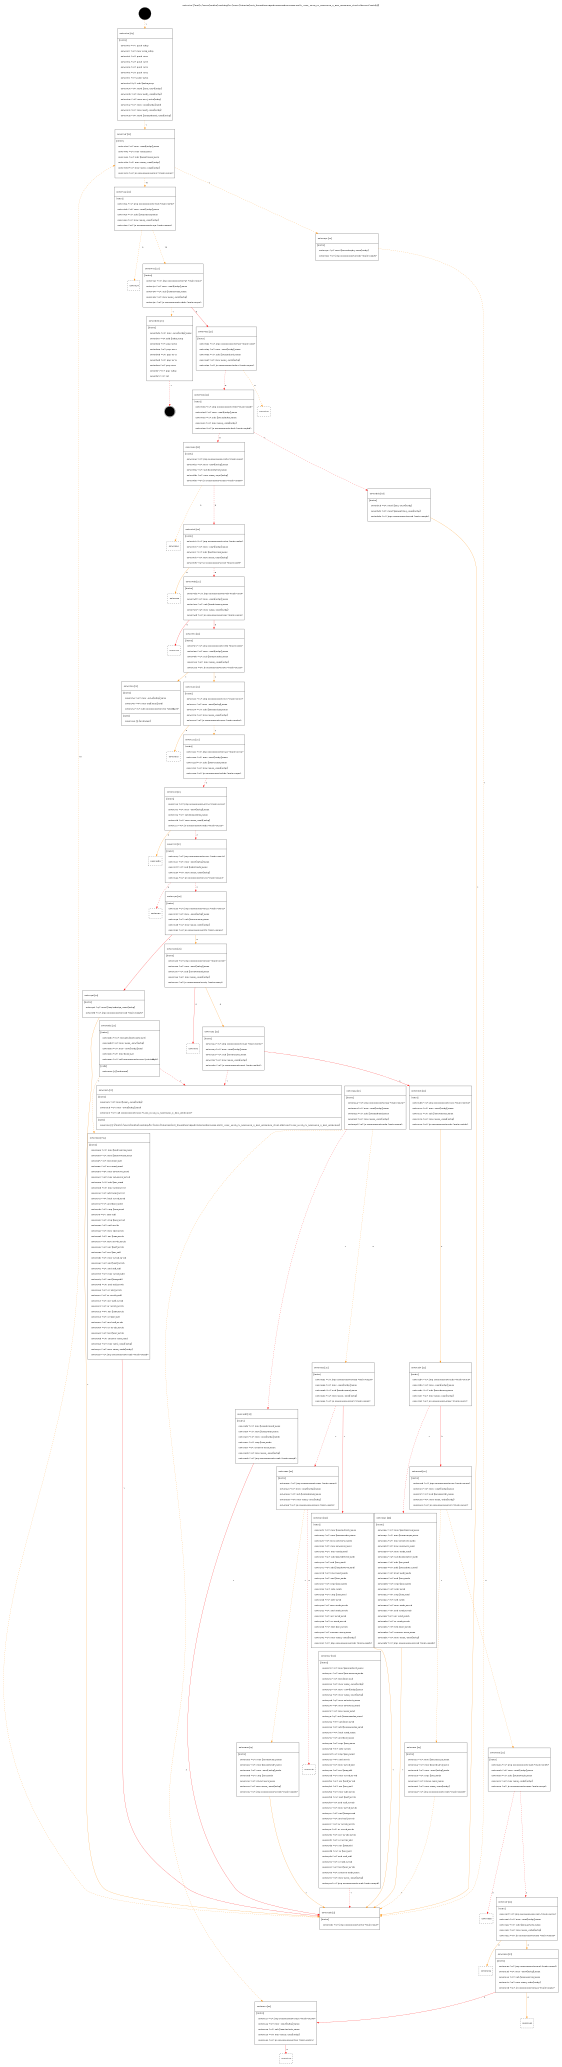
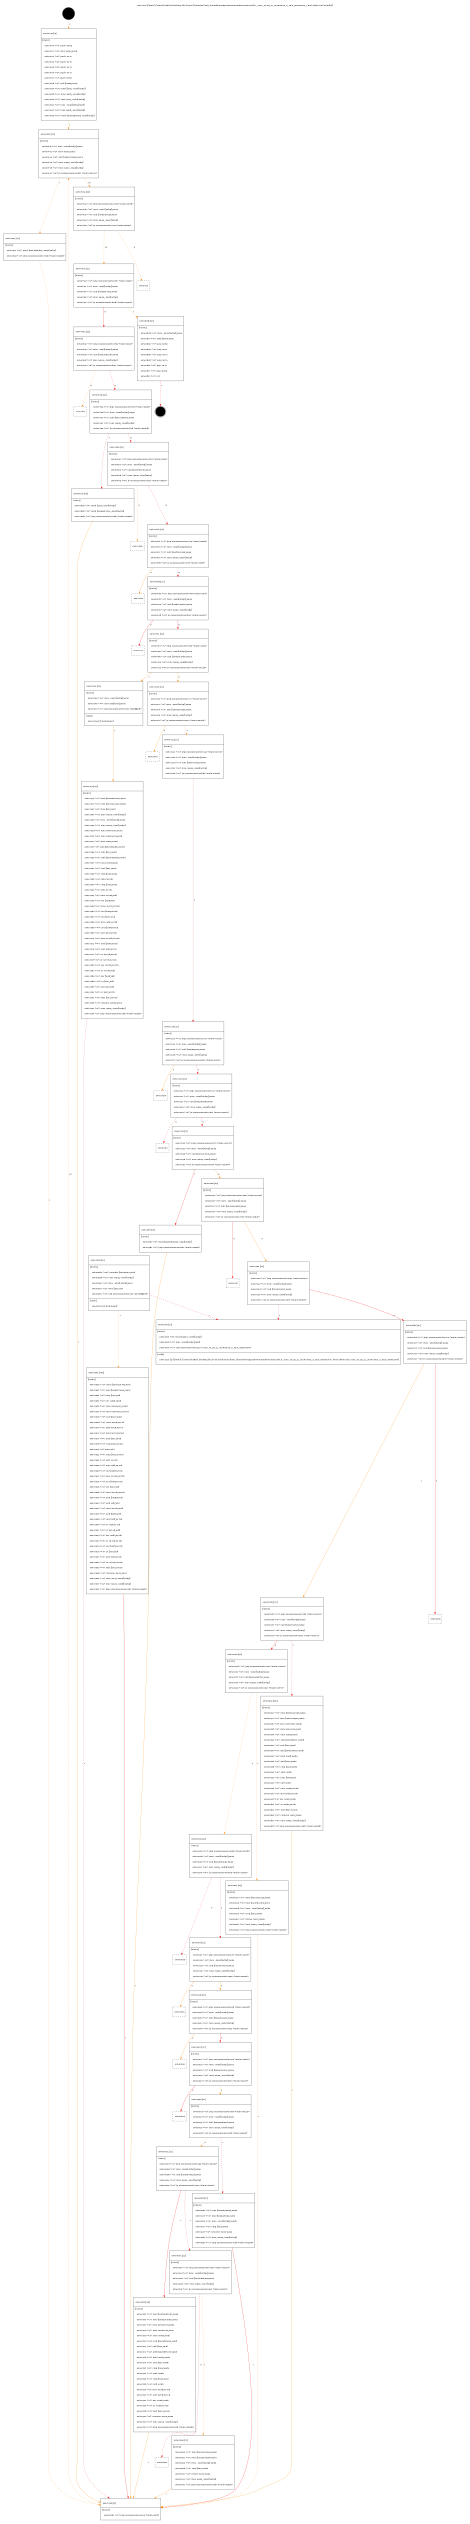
edge "0x40174a [13]" -> "0x401757 [157]": added, label "1"
edge "0x40166a [25]" -> "0x401651 [25]": reversed
node "0x40181b": added
